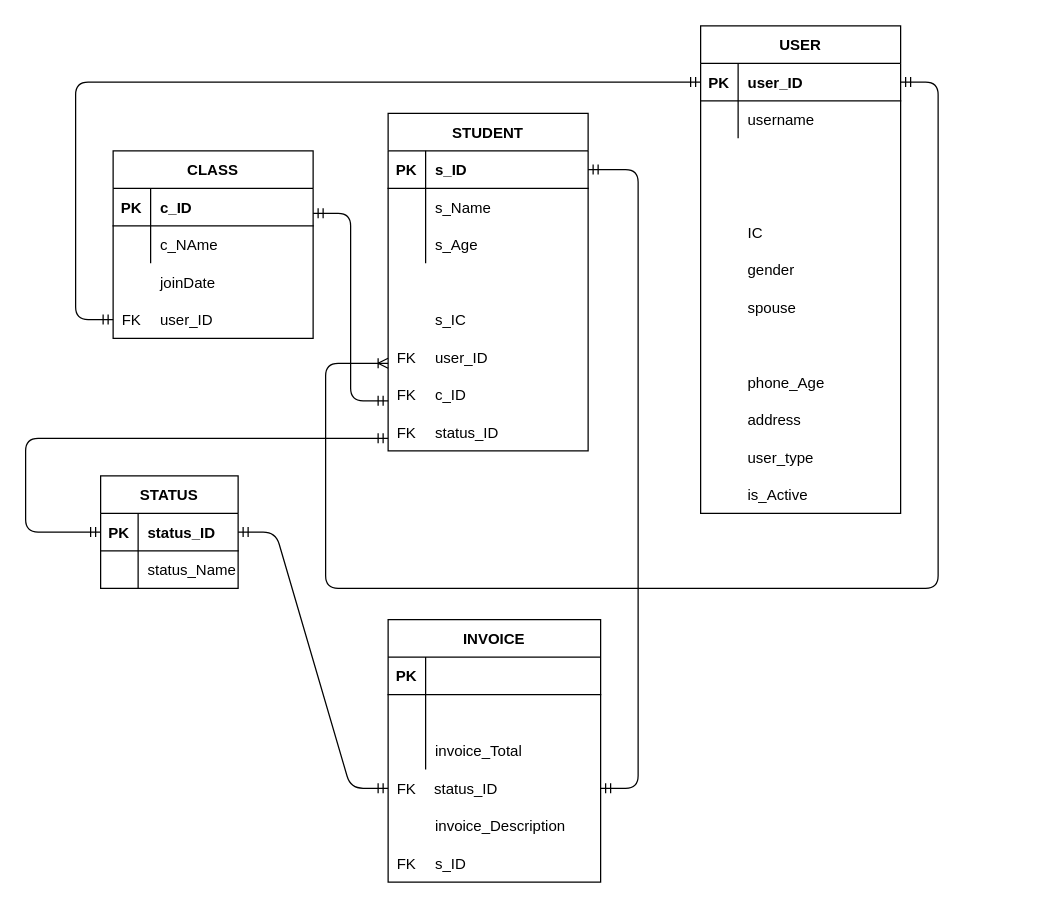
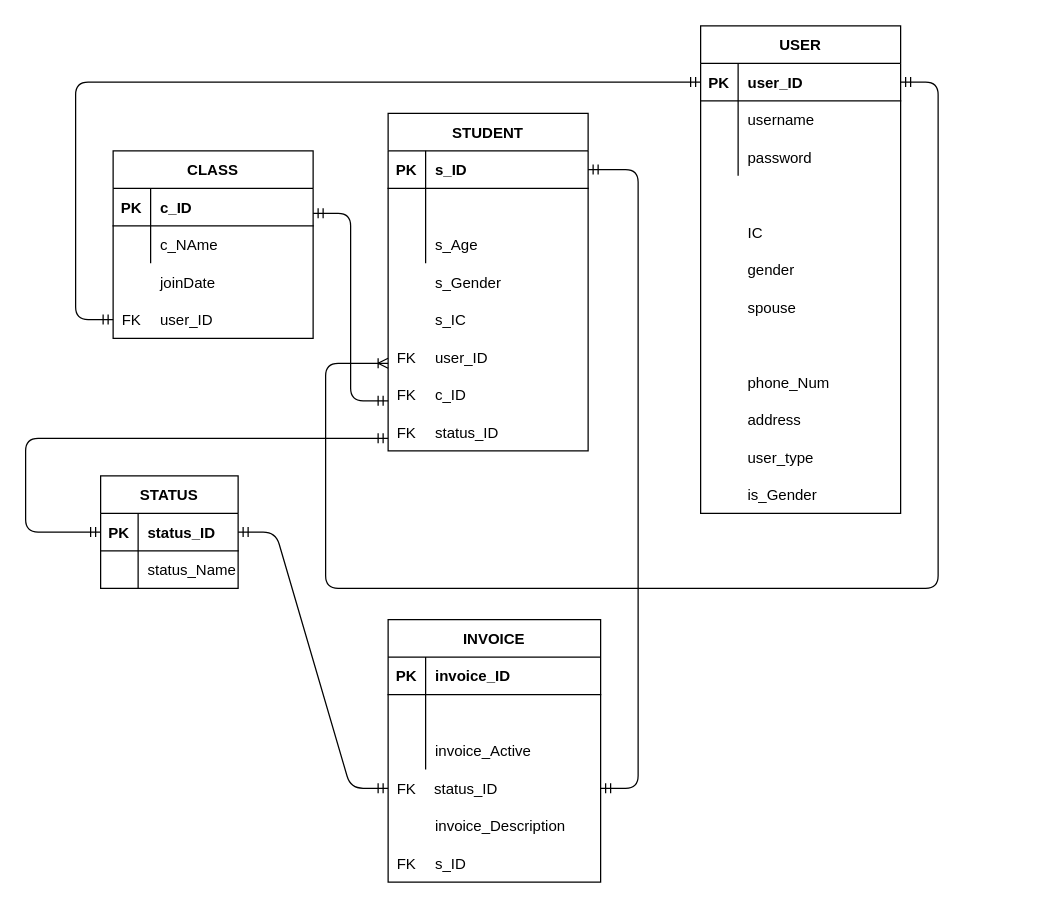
node "password": added
node "s_Name": removed
node "s_Gender": added
node "phone_Age": label "phone_Age" -> "phone_Num"
node "is_Active": label "is_Active" -> "is_Gender"
node "invoice_ID": added
node "invoice_Total": label "invoice_Total" -> "invoice_Active"
